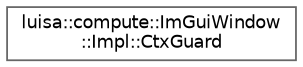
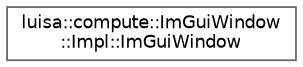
node "luisa::compute::ImGuiWindow ::Impl::CtxGuard": label "luisa::compute::ImGuiWindow ::Impl::CtxGuard" -> "luisa::compute::ImGuiWindow ::Impl::ImGuiWindow"
